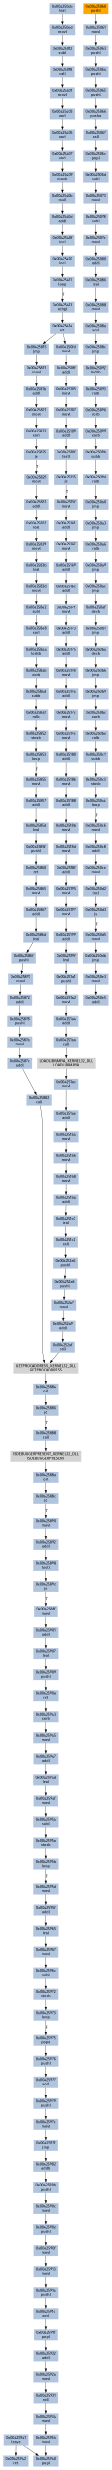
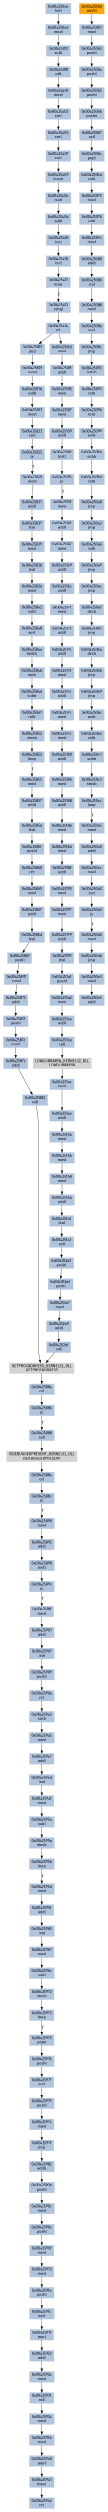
edge "0x00425941 leave" -> "0x00425940 popl": reversed
